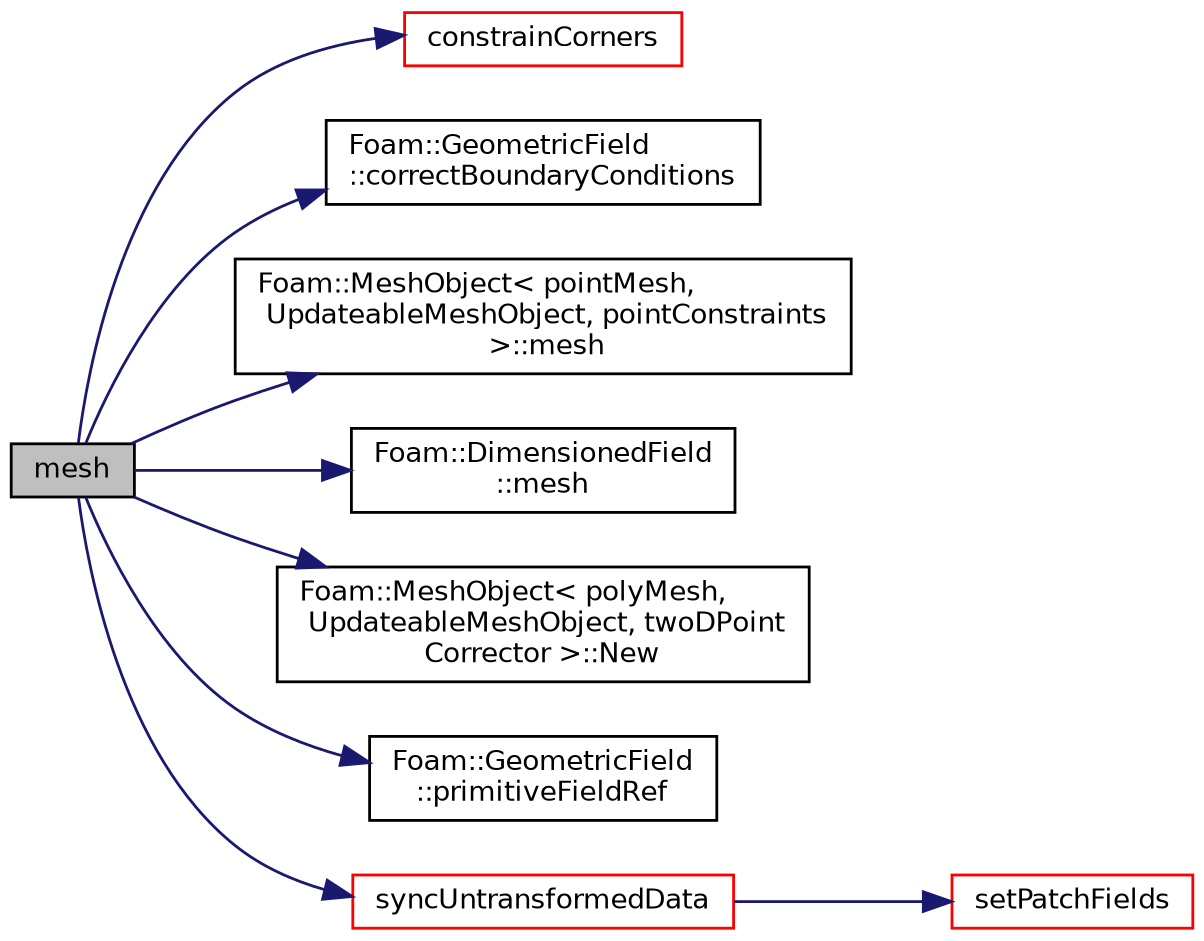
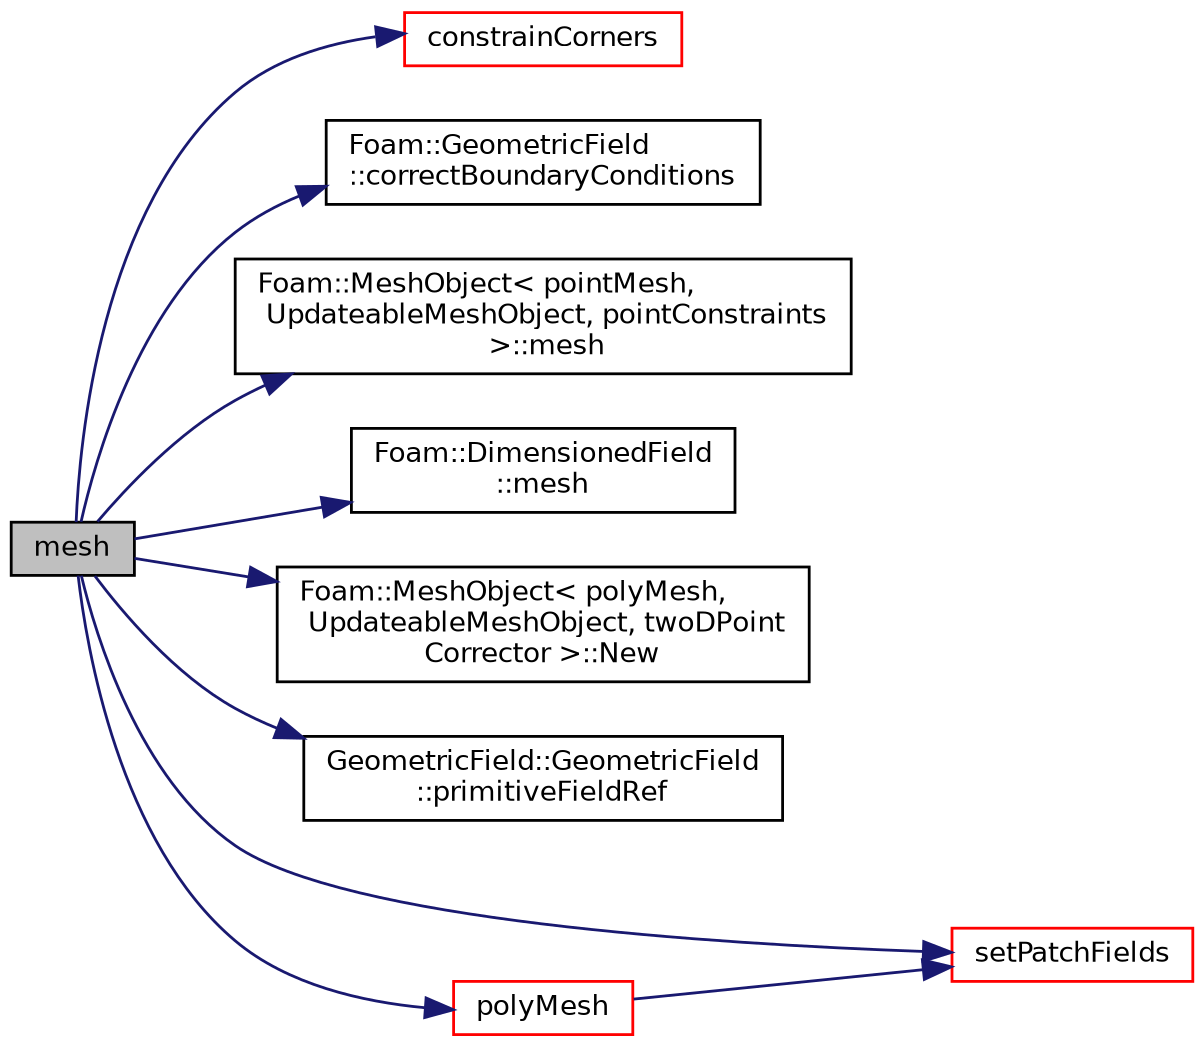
node "Foam::GeometricField ::primitiveFieldRef": label "Foam::GeometricField ::primitiveFieldRef" -> "GeometricField::GeometricField ::primitiveFieldRef"
node "syncUntransformedData": label "syncUntransformedData" -> "polyMesh"
edge "mesh" -> "setPatchFields": added
